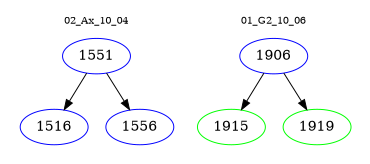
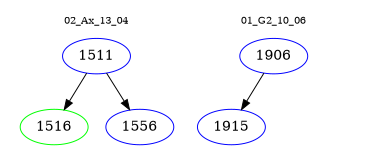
cluster "02_Ax_10_04": label "02_Ax_10_04" -> "02_Ax_13_04"
node "1551": label "1551" -> "1511"
node "1516": color blue -> green
node "1915": color green -> blue
node "1919": removed
